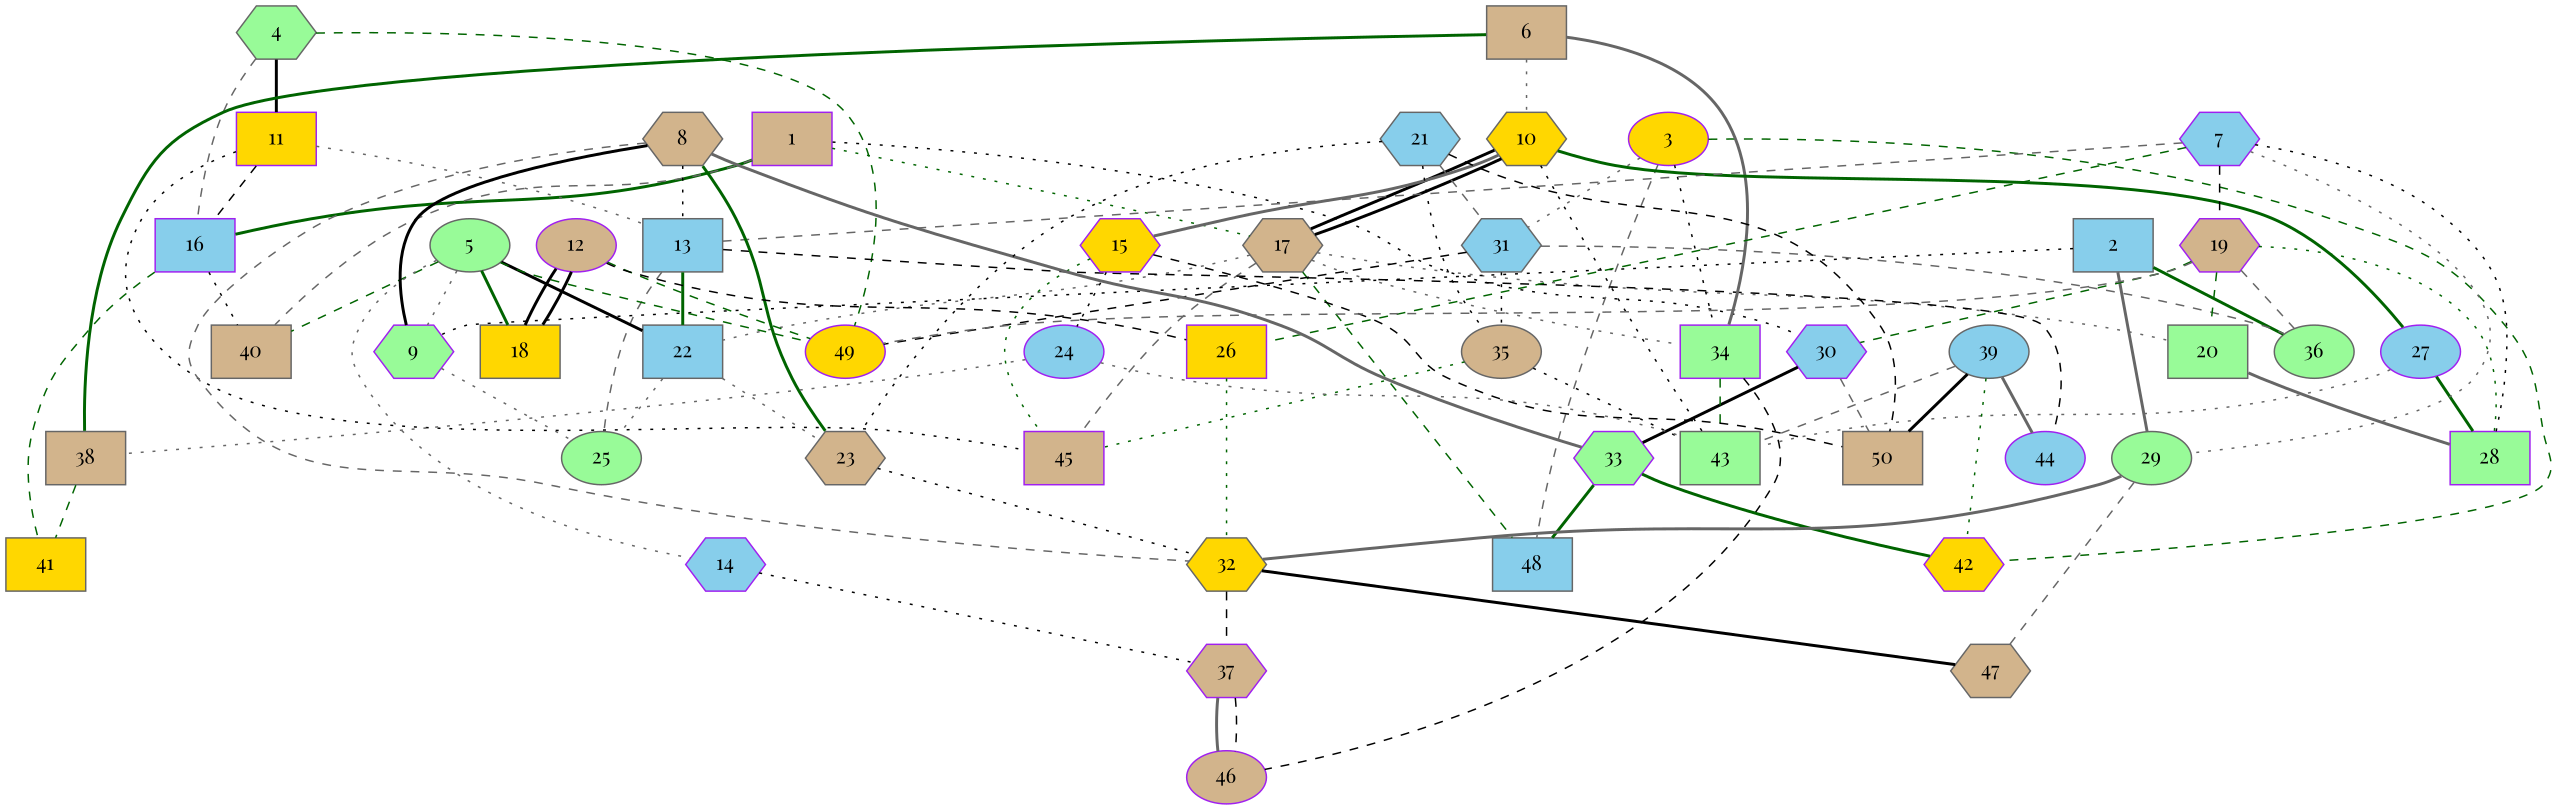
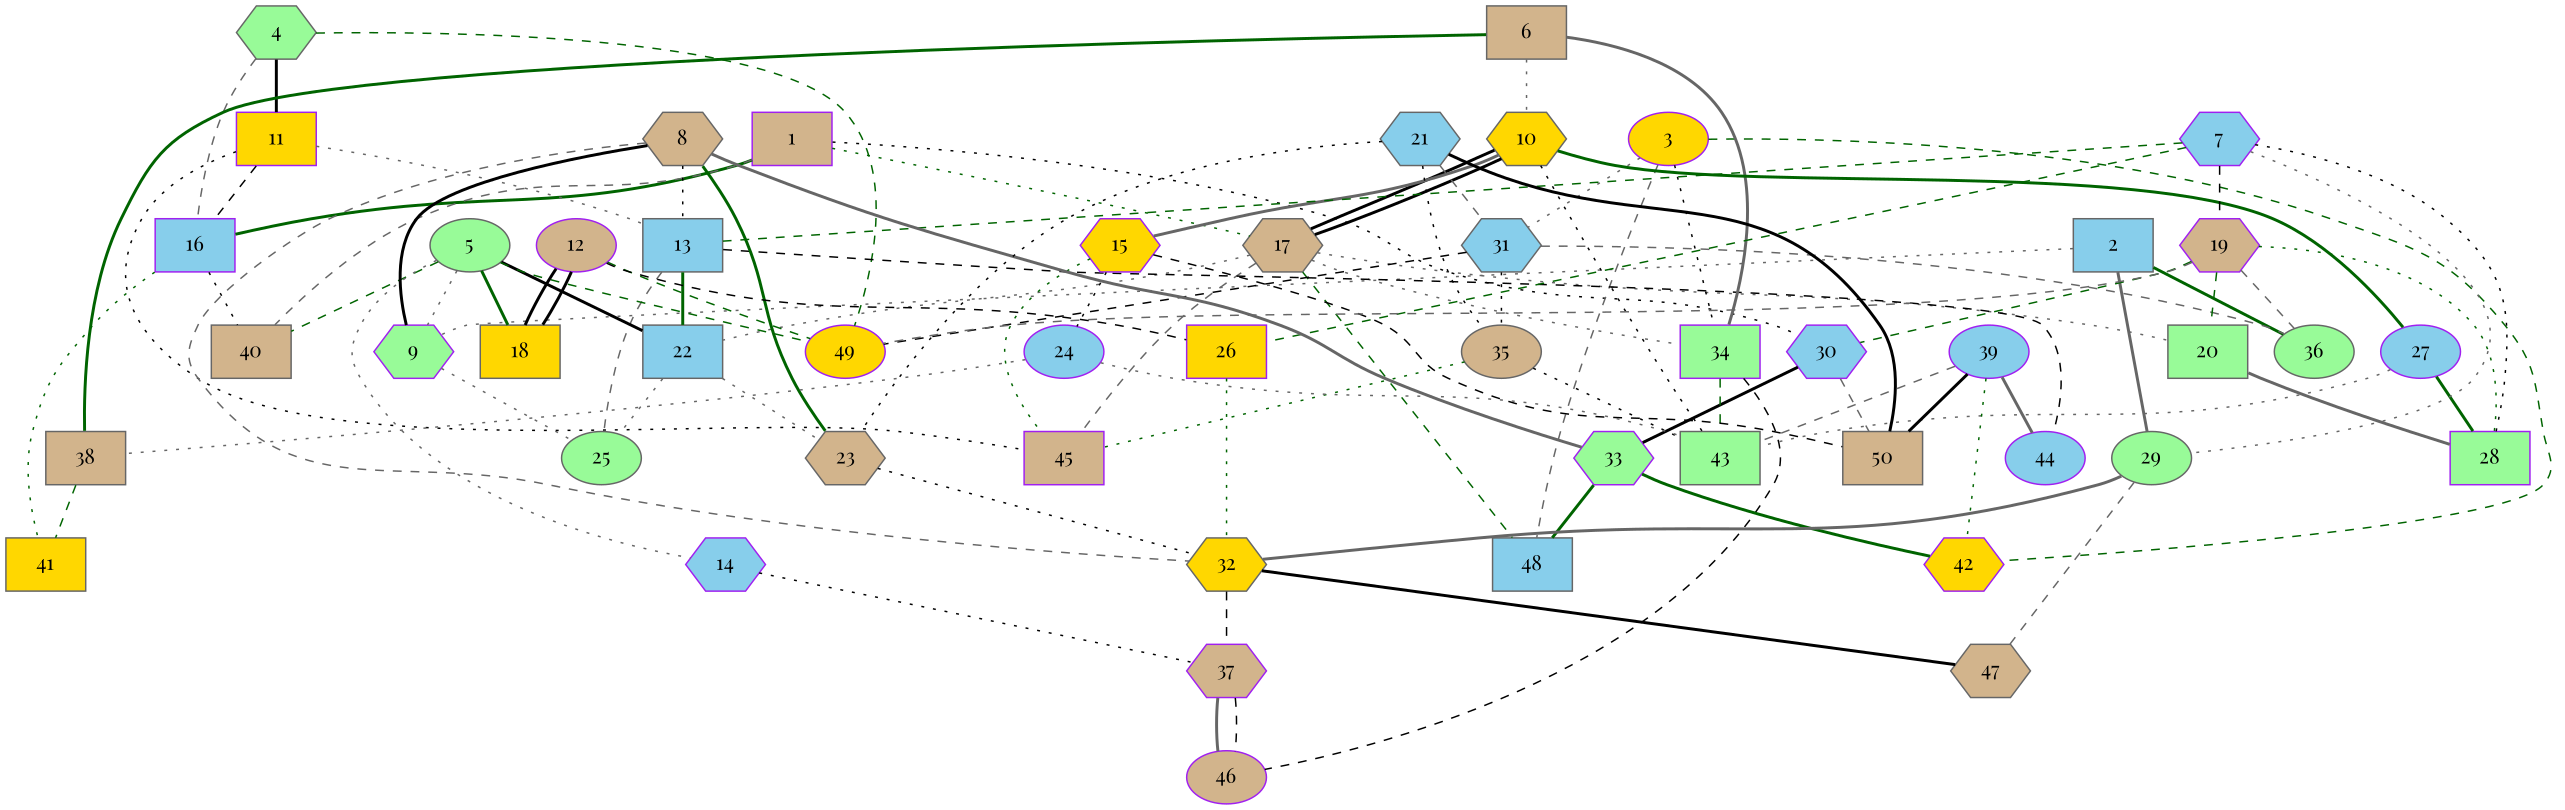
edge "7" -- "13": color gray40 -> darkgreen
edge "21" -- "50": style dashed -> bold
edge "2" -- "9": color black -> gray40
node "39": color gray40 -> purple
edge "16" -- "41": style dashed -> dotted
